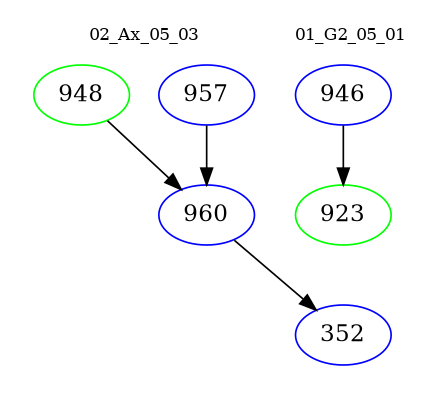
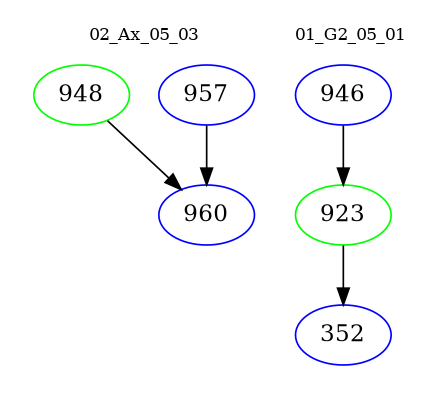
edge "960" -> "352": now "923" -> "352"
